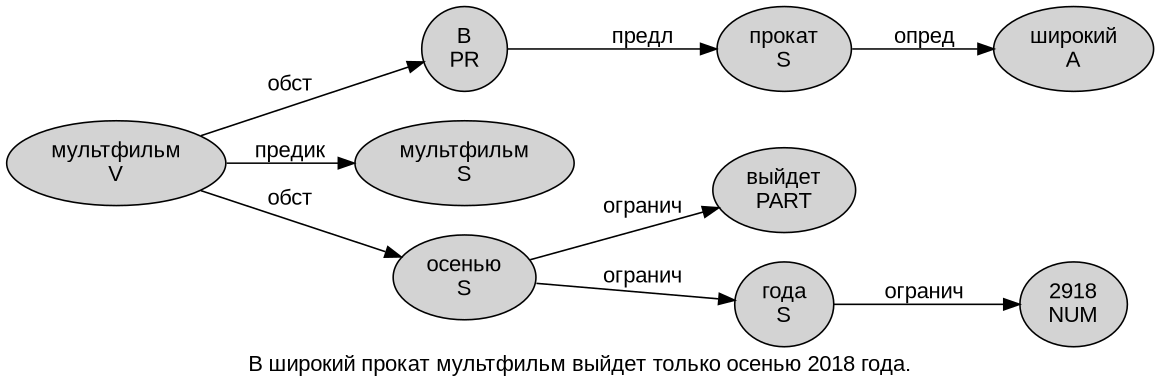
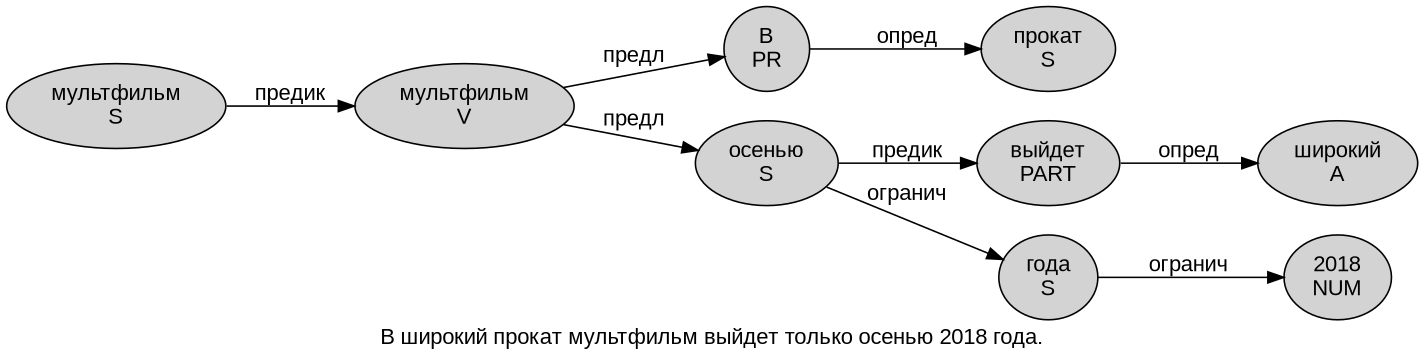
edge "В PR" -> "прокат S": label "предл" -> "опред"
edge "прокат S" -> "широкий A": now "выйдет PART" -> "широкий A"
edge "мультфильм V" -> "В PR": label "обст" -> "предл"
edge "мультфильм V" -> "мультфильм S": reversed
edge "мультфильм V" -> "осенью S": label "обст" -> "предл"
edge "осенью S" -> "выйдет PART": label "огранич" -> "предик"
node "2918 NUM": label "2918 NUM" -> "2018 NUM"
